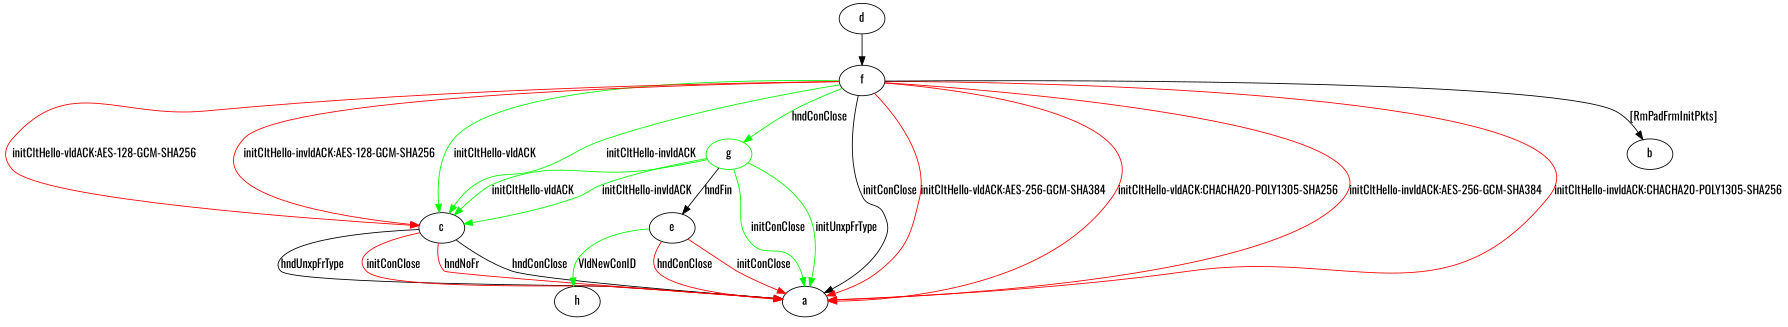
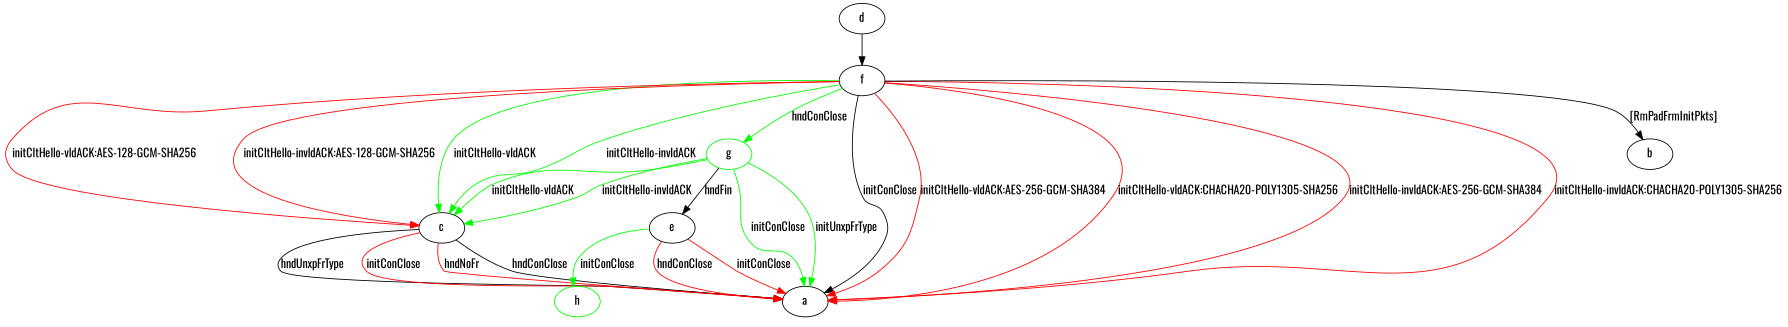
edge "e" -> "h": label "VldNewConID " -> "initConClose "
node "h": color black -> green
